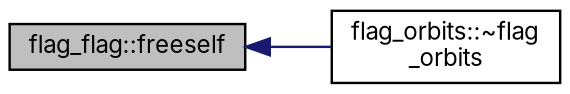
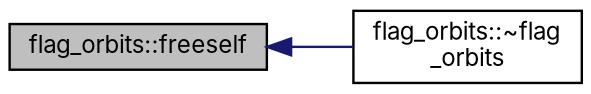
node "flag_flag::freeself": label "flag_flag::freeself" -> "flag_orbits::freeself"
